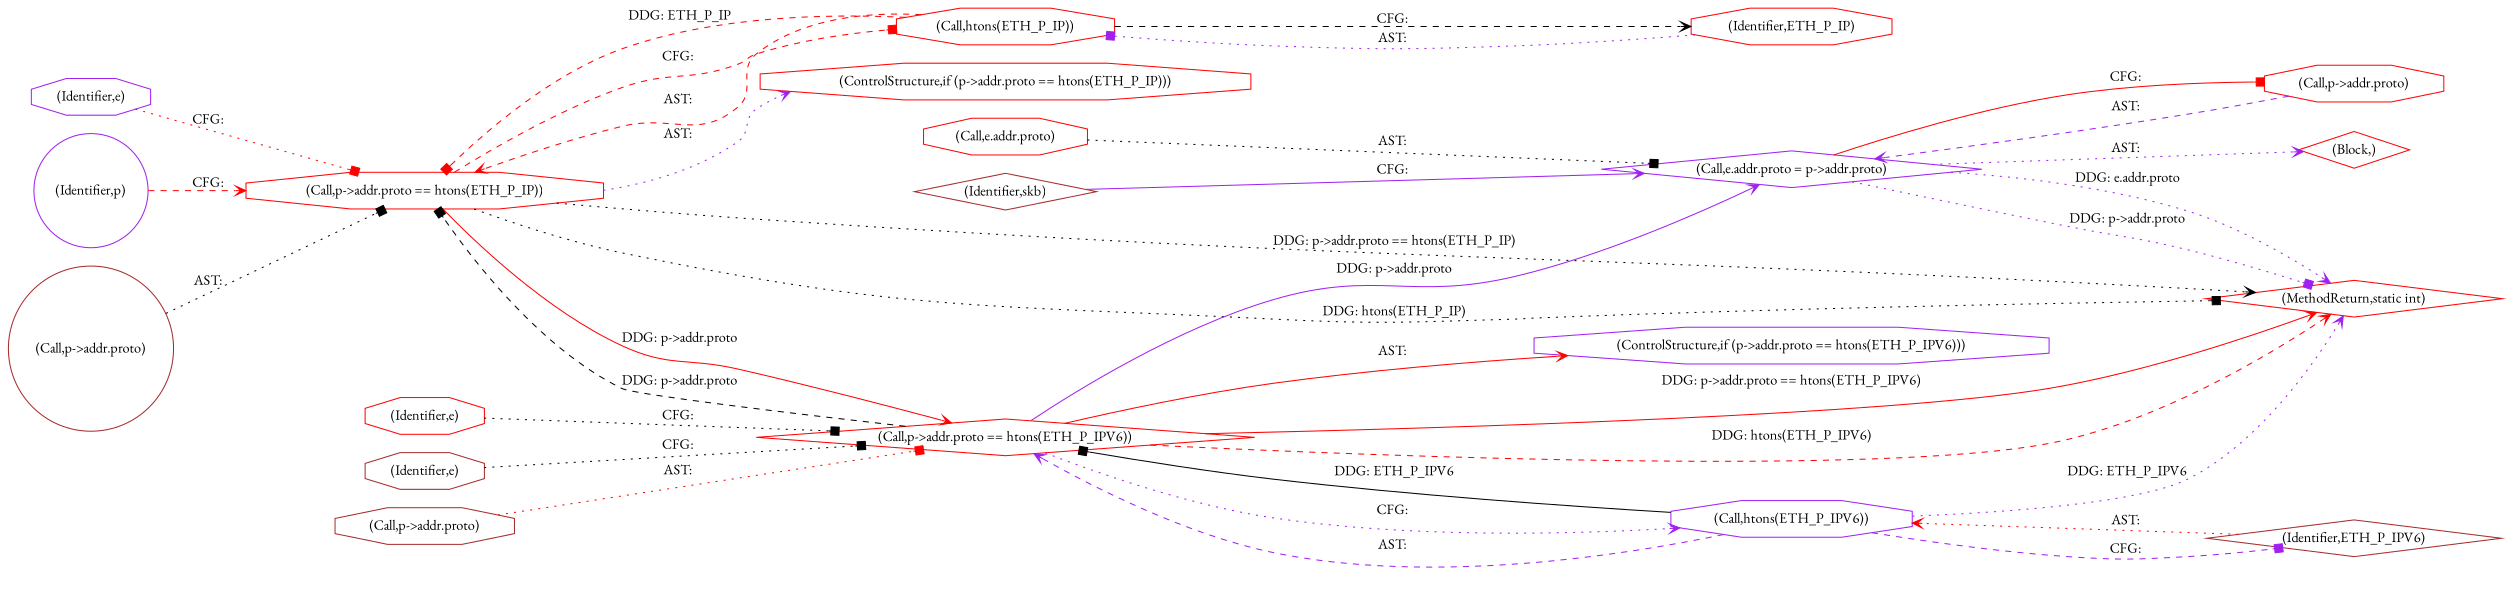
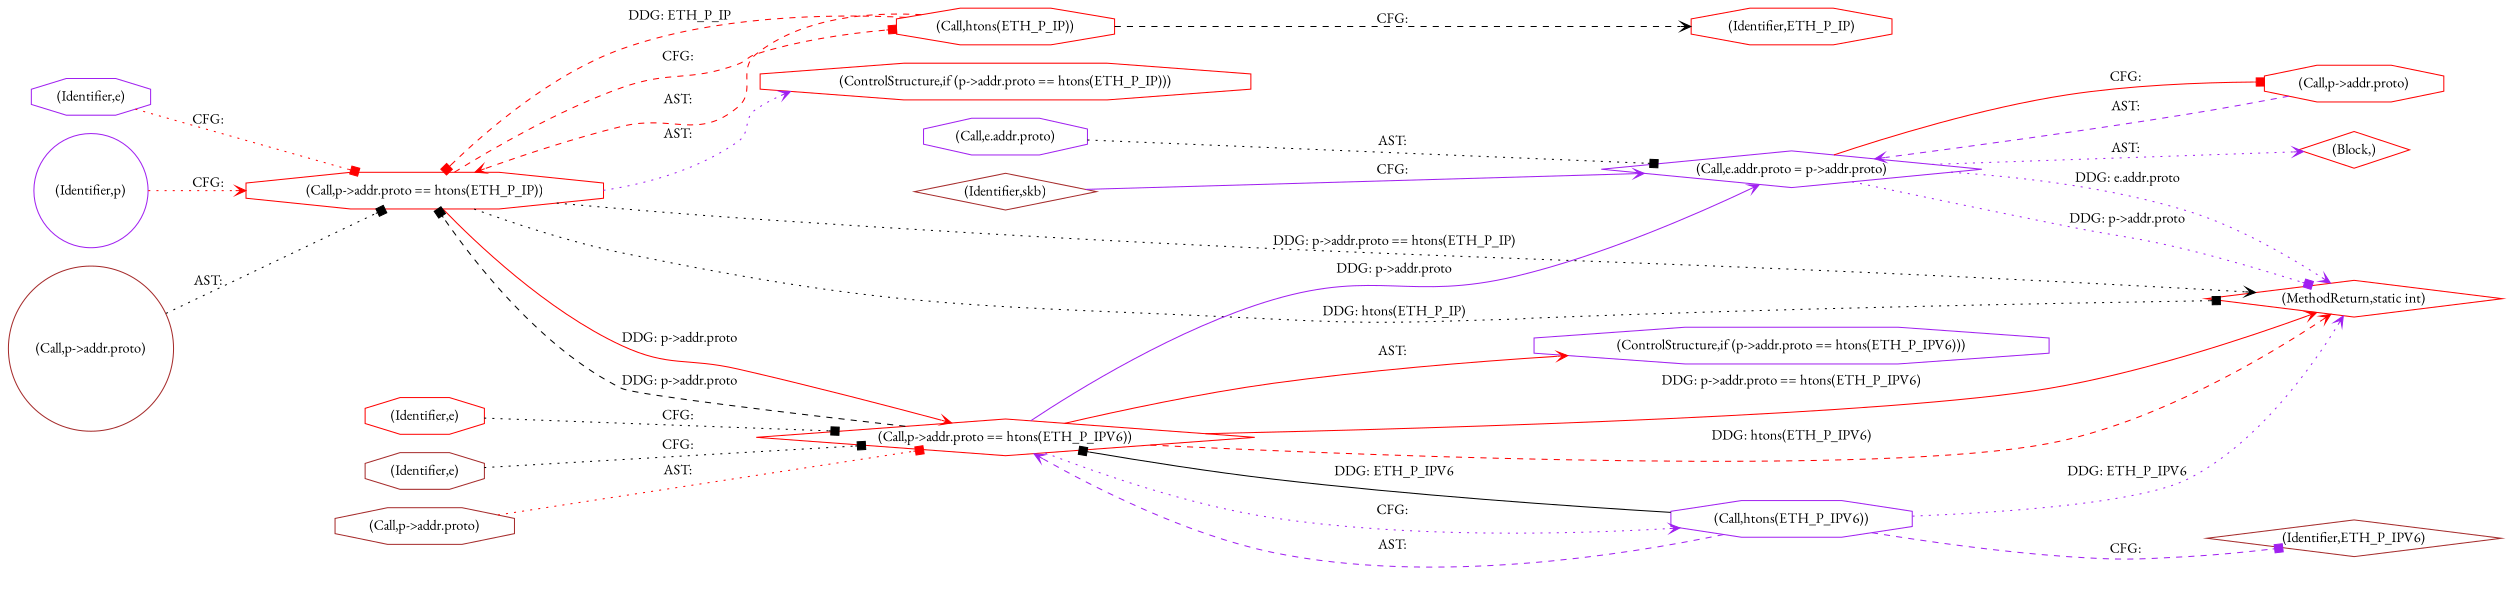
edge "(Identifier,ETH_P_IP)" -> "(Call,htons(ETH_P_IP))": removed, label "AST:"
node "(Call,e.addr.proto)": color red -> purple
edge "(Identifier,p)" -> "(Call,p->addr.proto == htons(ETH_P_IP))": style dashed -> dotted
edge "(Identifier,ETH_P_IPV6)" -> "(Call,htons(ETH_P_IPV6))": removed, label "AST:"
